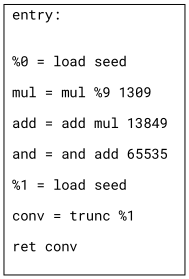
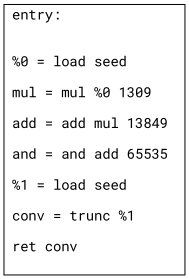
node "entry:": text "mul = mul %9 1309" -> "mul = mul %0 1309"
